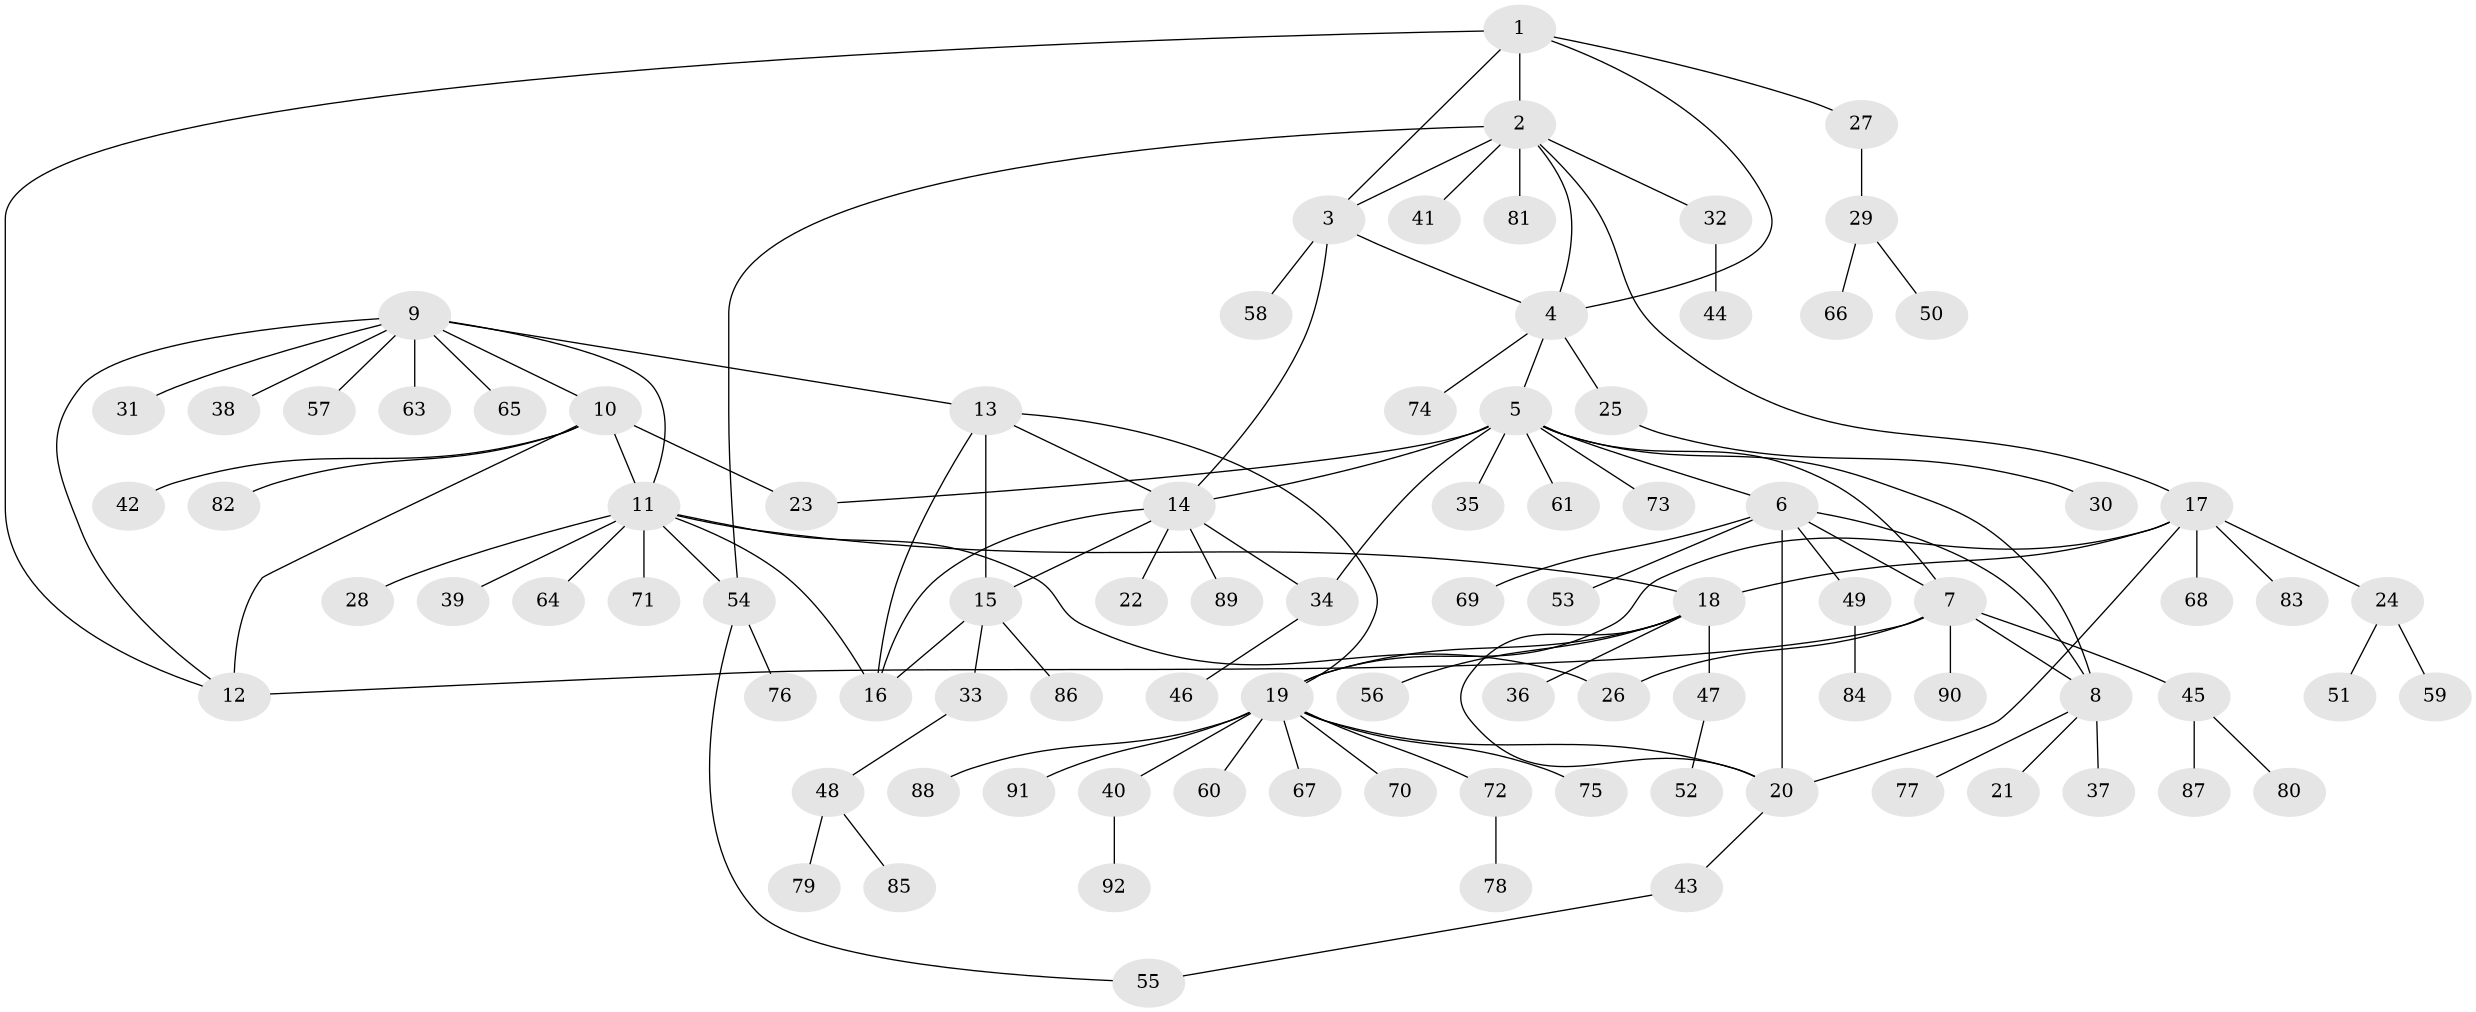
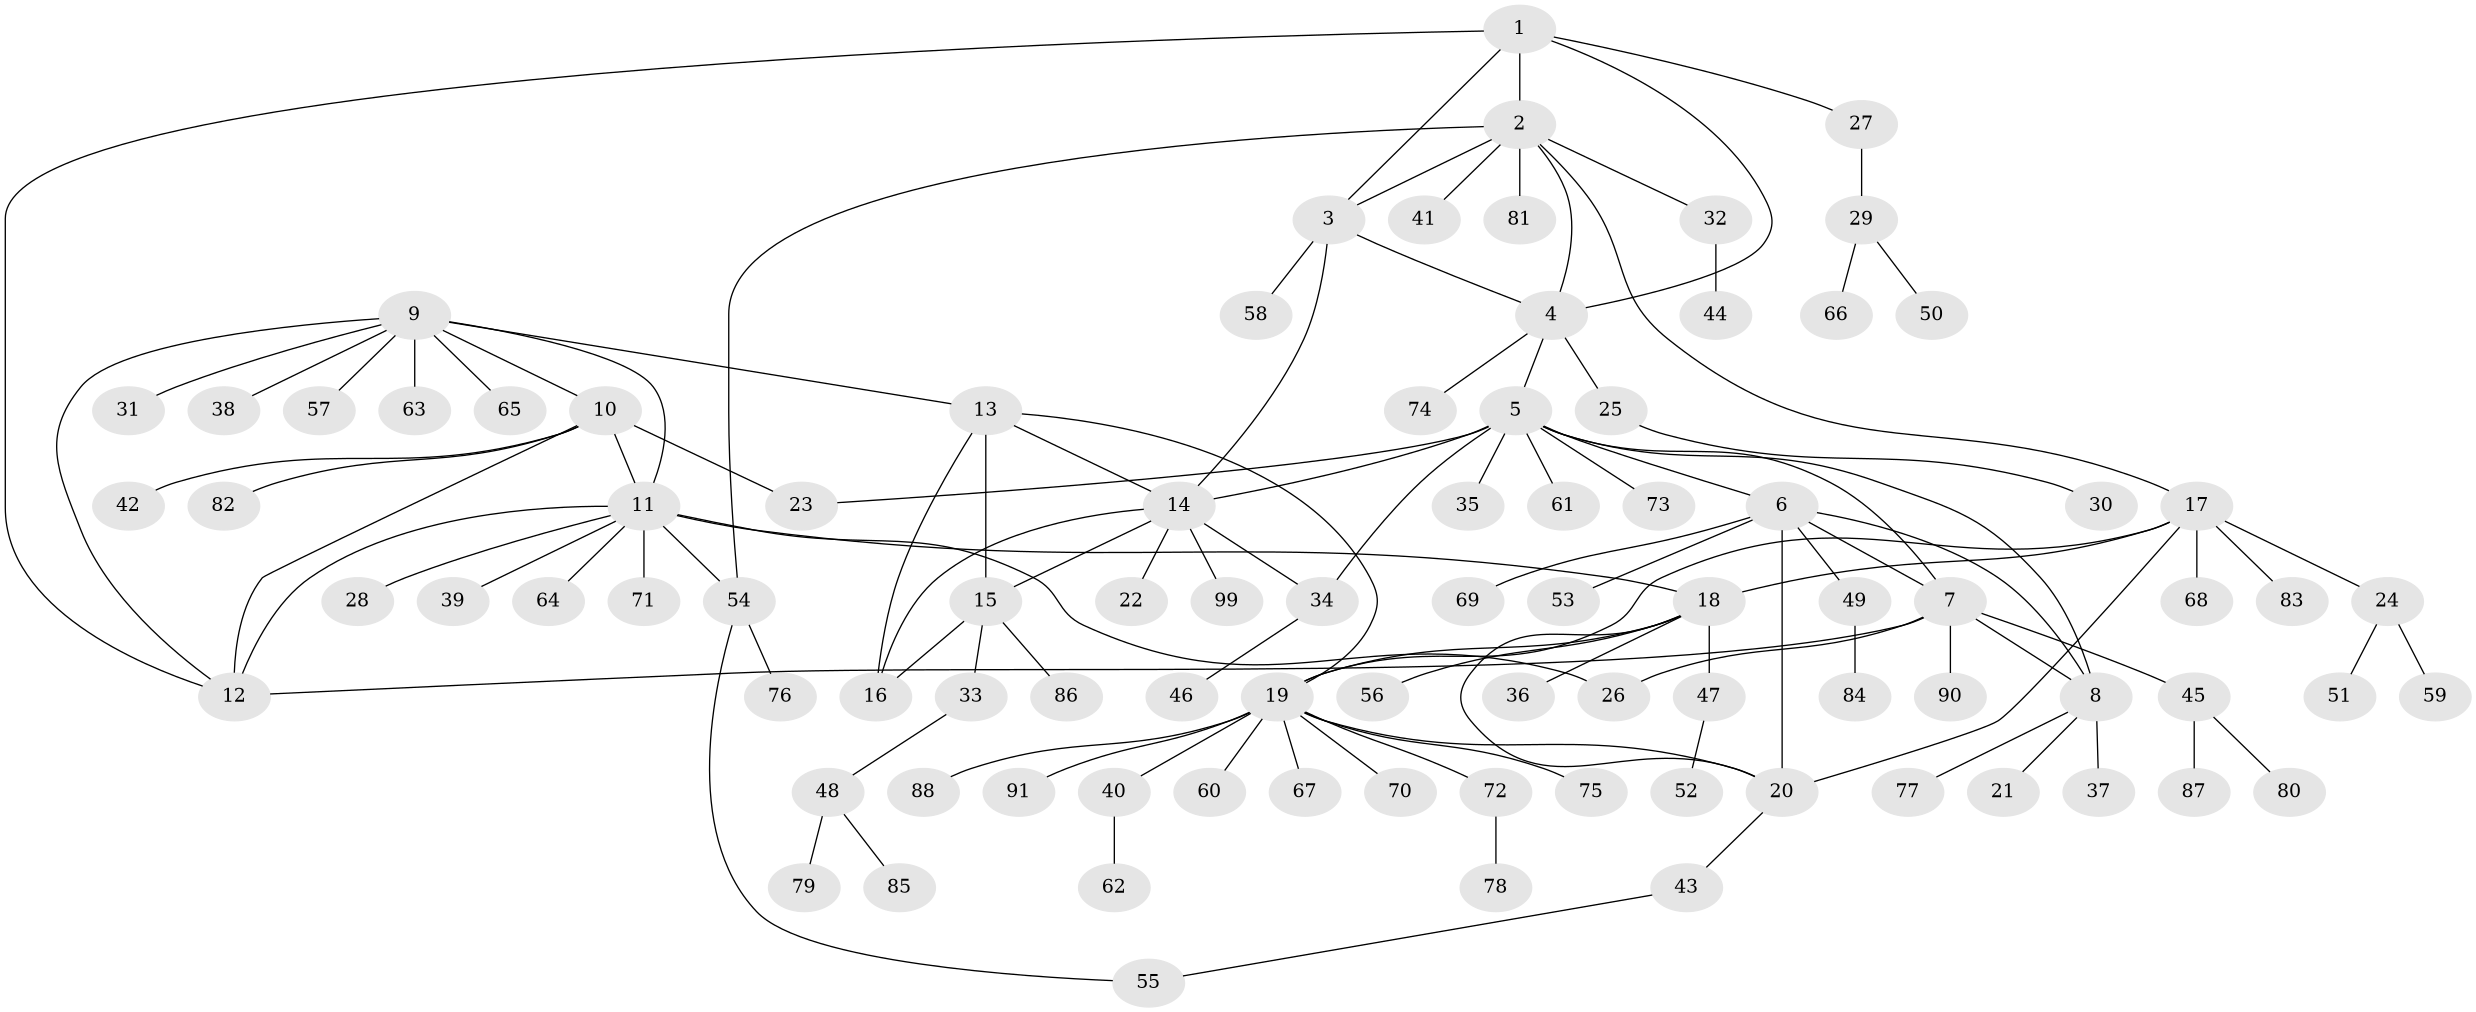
edge "11" -- "16": now "11" -- "12"
node "89": label "89" -> "99"
node "92": label "92" -> "62"
